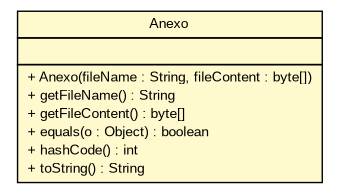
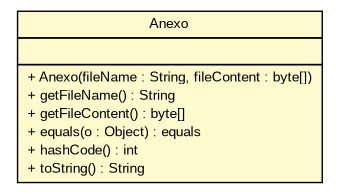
node "Anexo": text "+ equals(o : Object) : boolean" -> "+ equals(o : Object) : equals"
